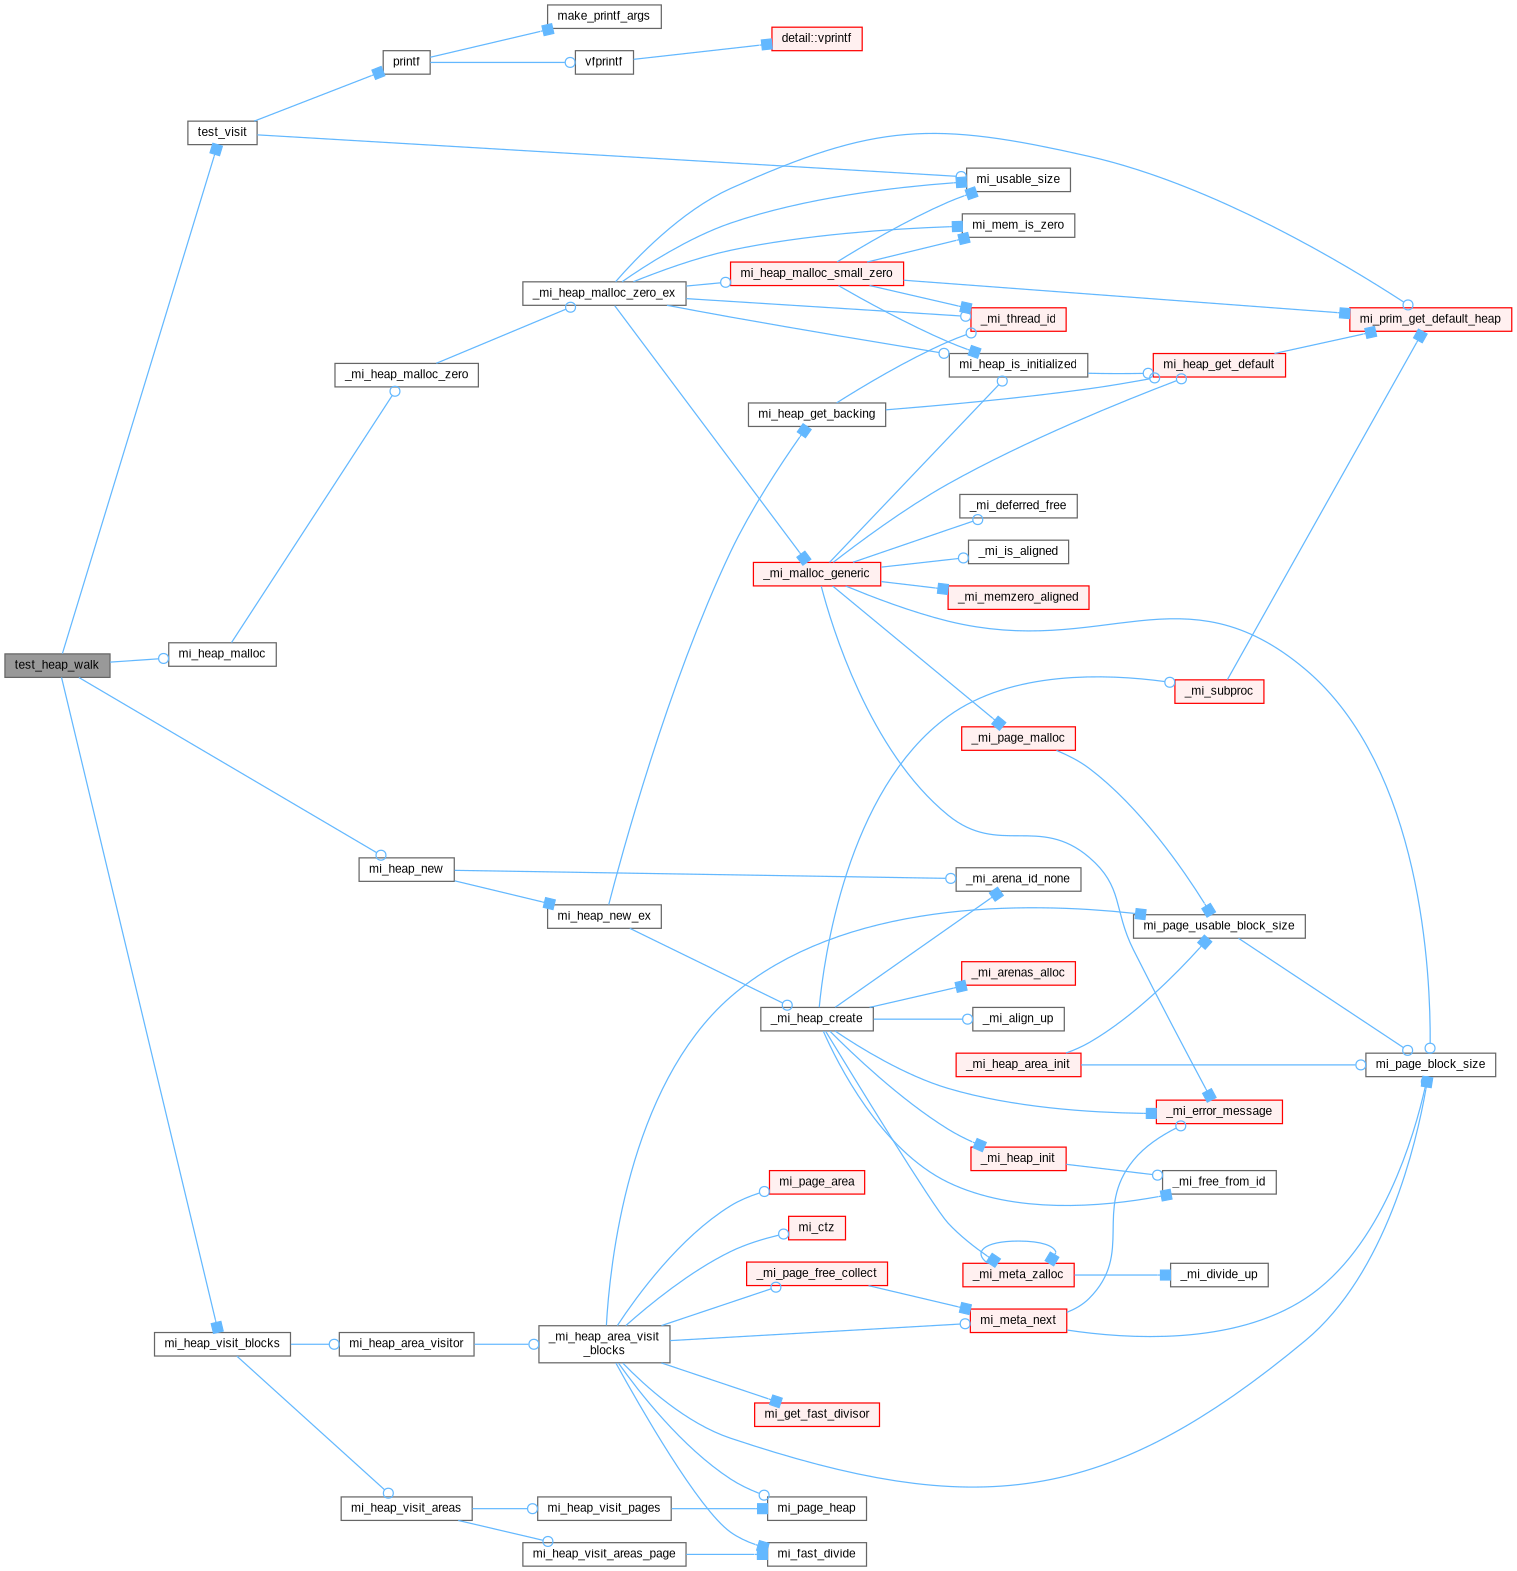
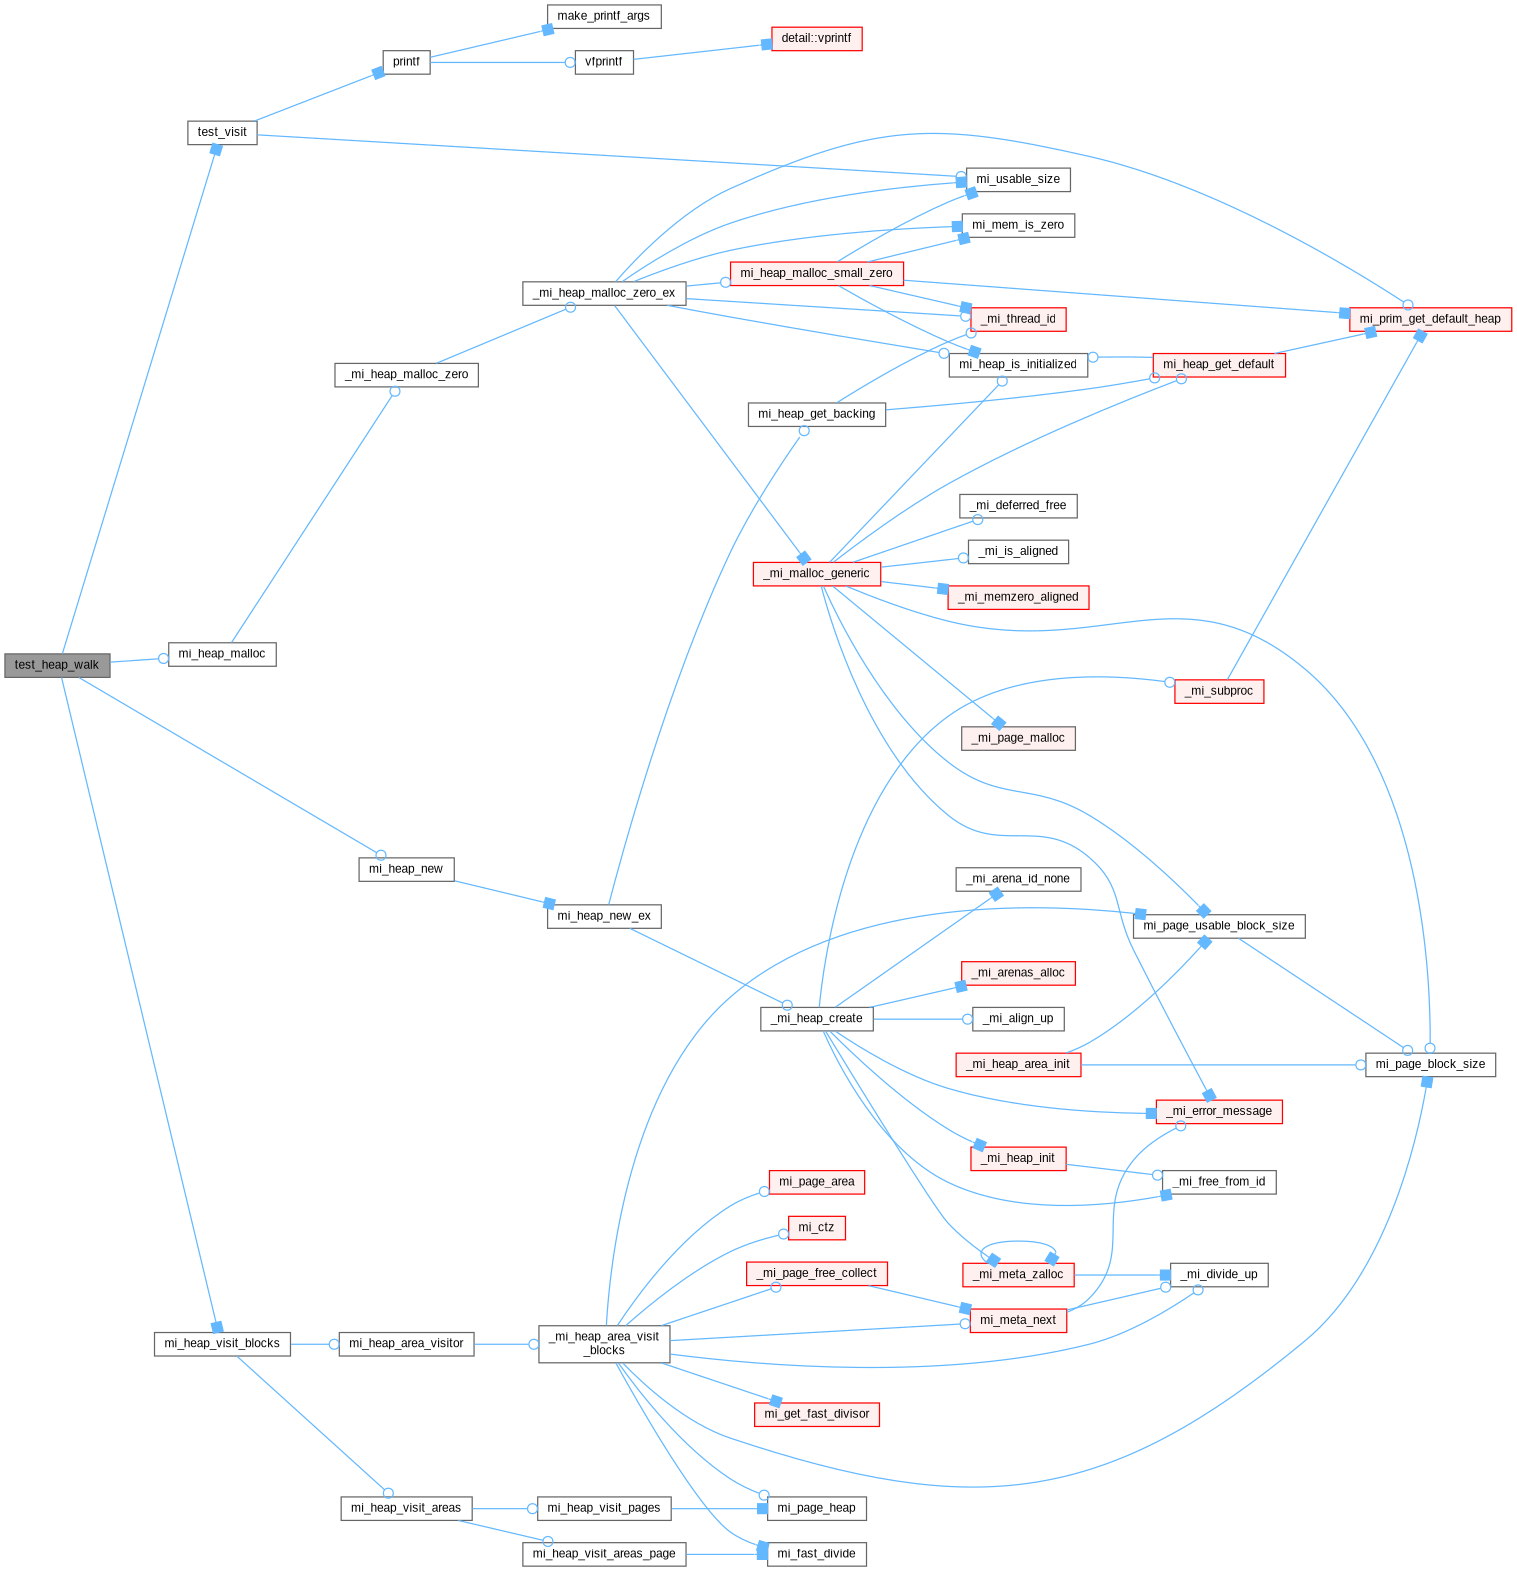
edge "mi_heap_is_initialized" -> "mi_heap_get_default": reversed
edge "mi_heap_new_ex" -> "mi_heap_get_backing": arrowhead box -> odot
node "_mi_page_malloc": color red -> grey40
edge "_mi_page_malloc" -> "mi_page_usable_block_size": now "_mi_malloc_generic" -> "mi_page_usable_block_size"
edge "mi_heap_new" -> "_mi_arena_id_none": removed
edge "mi_meta_next" -> "mi_page_block_size": now "mi_meta_next" -> "_mi_divide_up"
edge "_mi_heap_area_visit _blocks" -> "_mi_divide_up": added
